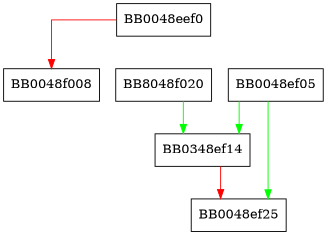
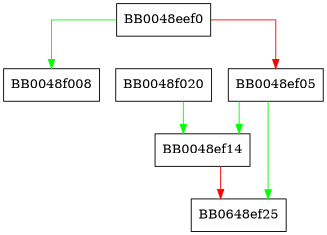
edge "BB0048eef0" -> "BB0048f008": color red -> green
edge "BB0048eef0" -> "BB0048ef05": added
node "BB8048f020": label "BB8048f020" -> "BB0048f020"
node "BB0348ef14": label "BB0348ef14" -> "BB0048ef14"
node "BB0048ef25": label "BB0048ef25" -> "BB0648ef25"
